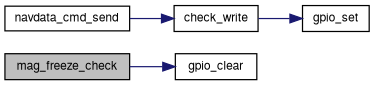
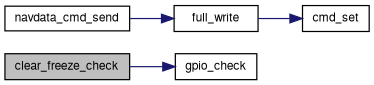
node "check_write": label "check_write" -> "full_write"
node "gpio_set": label "gpio_set" -> "cmd_set"
node "mag_freeze_check": label "mag_freeze_check" -> "clear_freeze_check"
node "gpio_clear": label "gpio_clear" -> "gpio_check"
